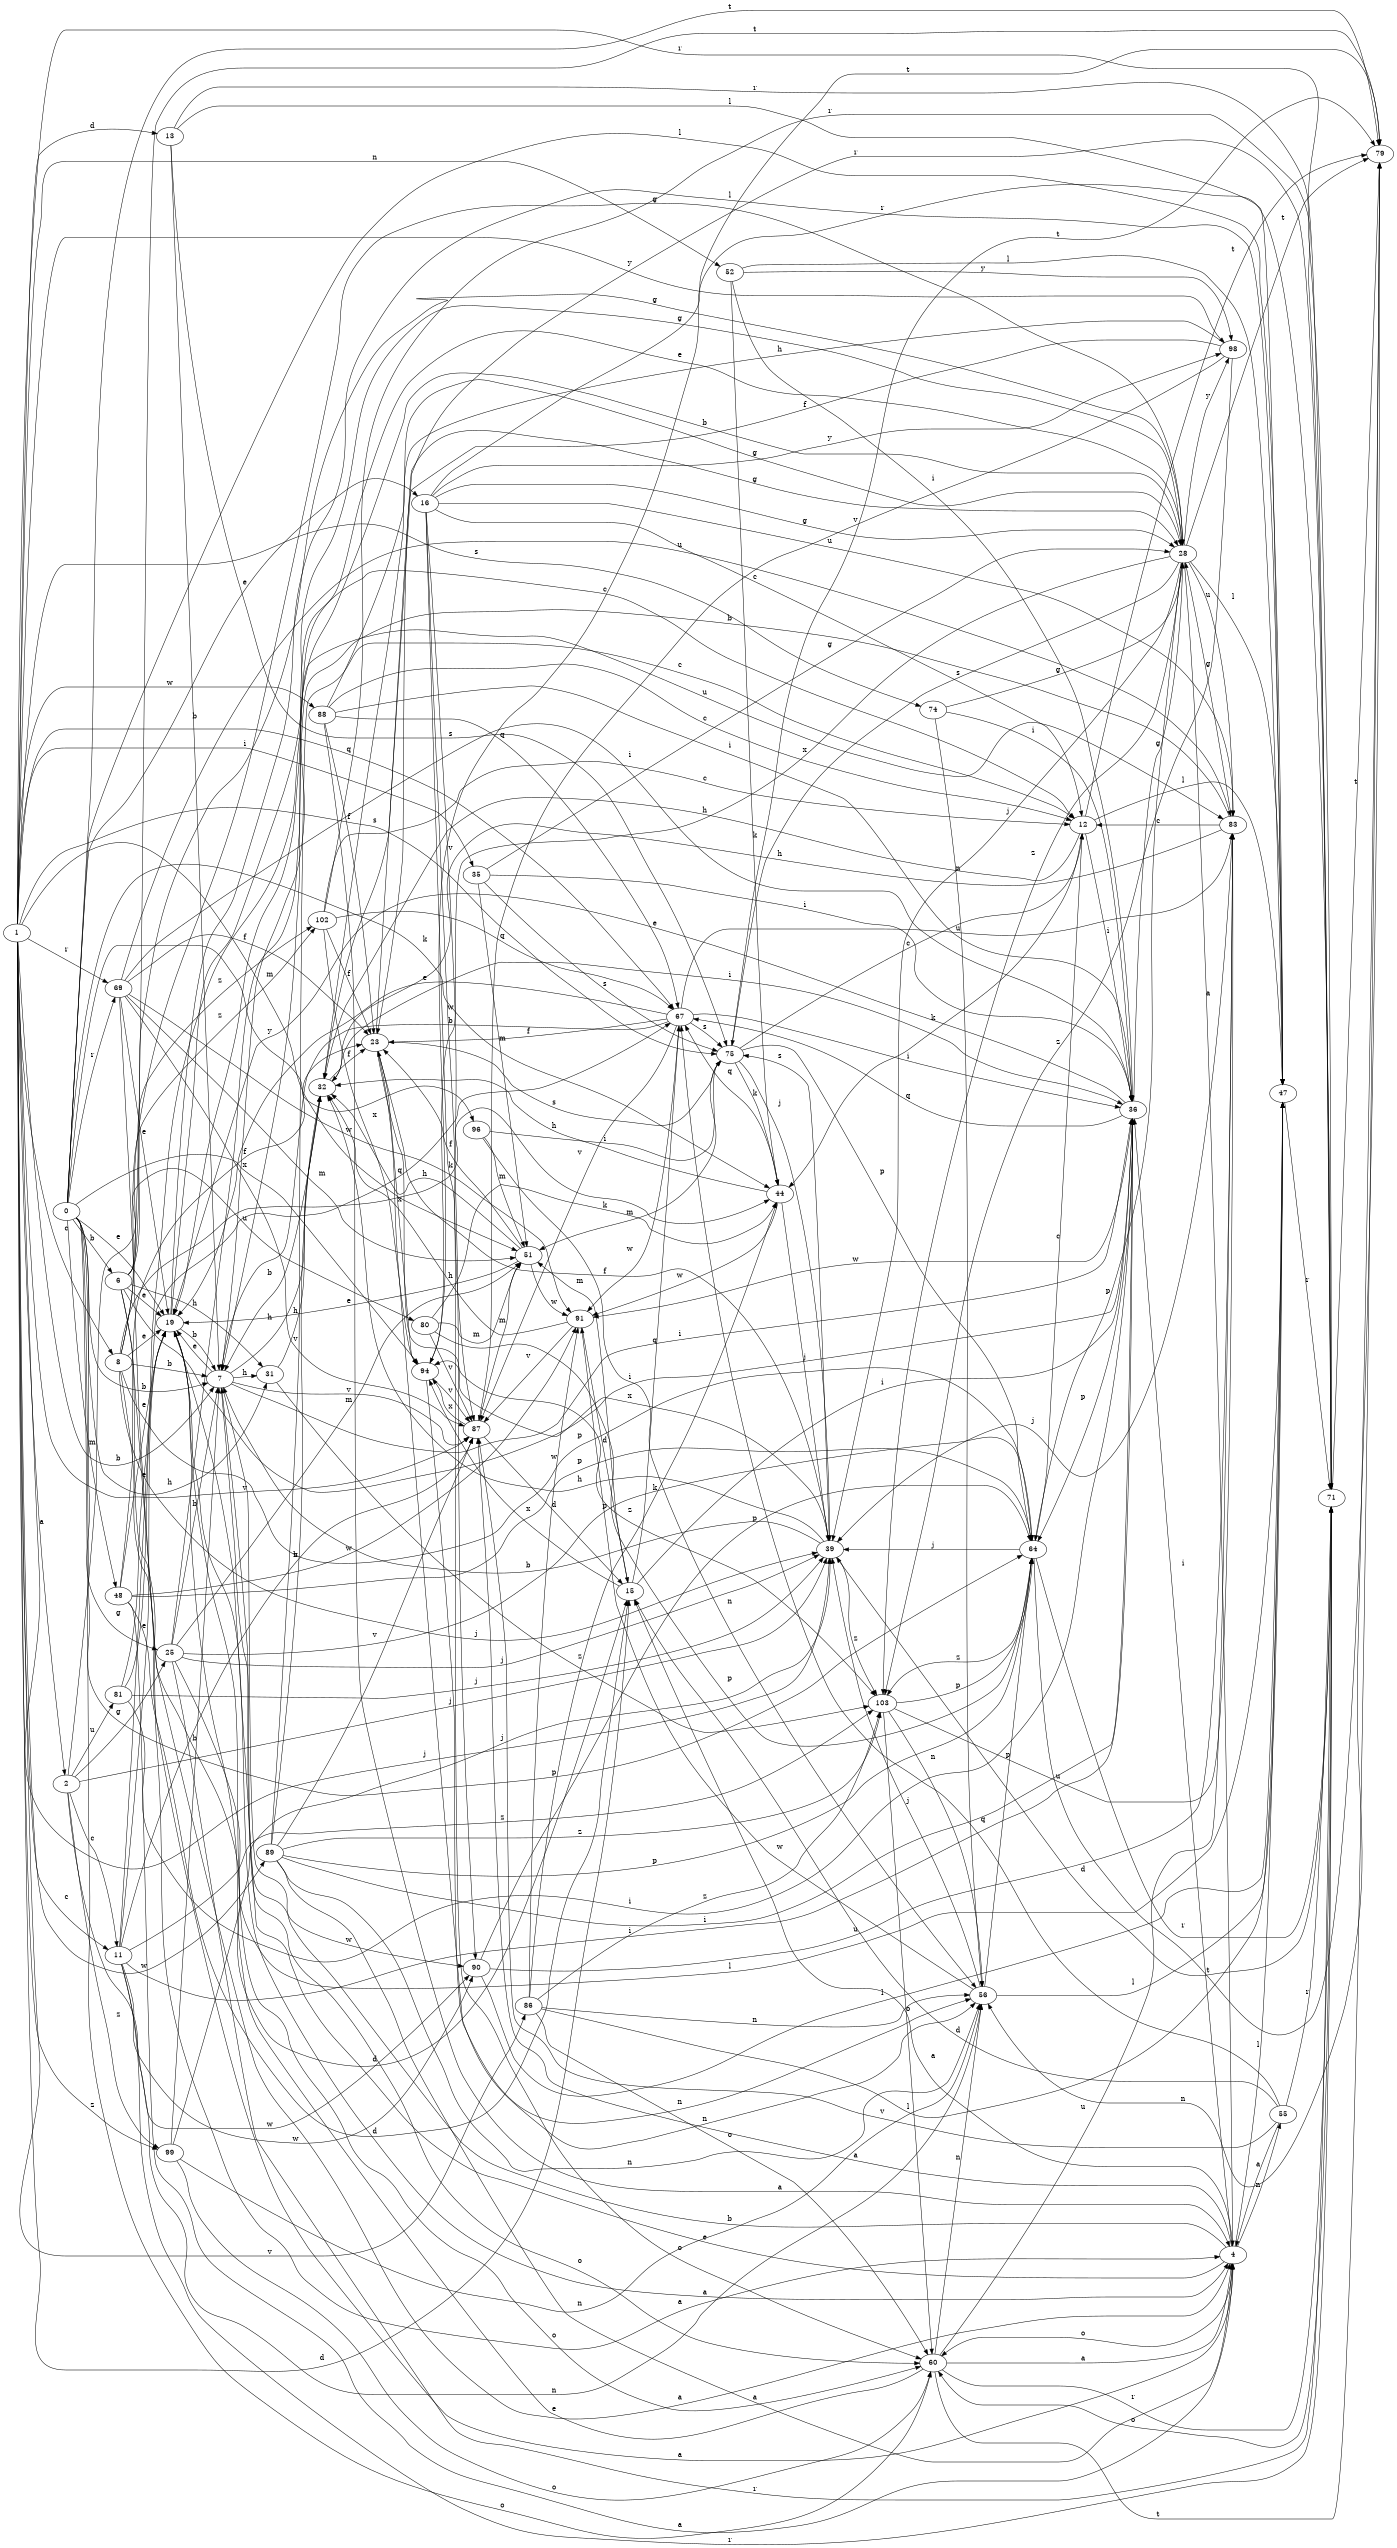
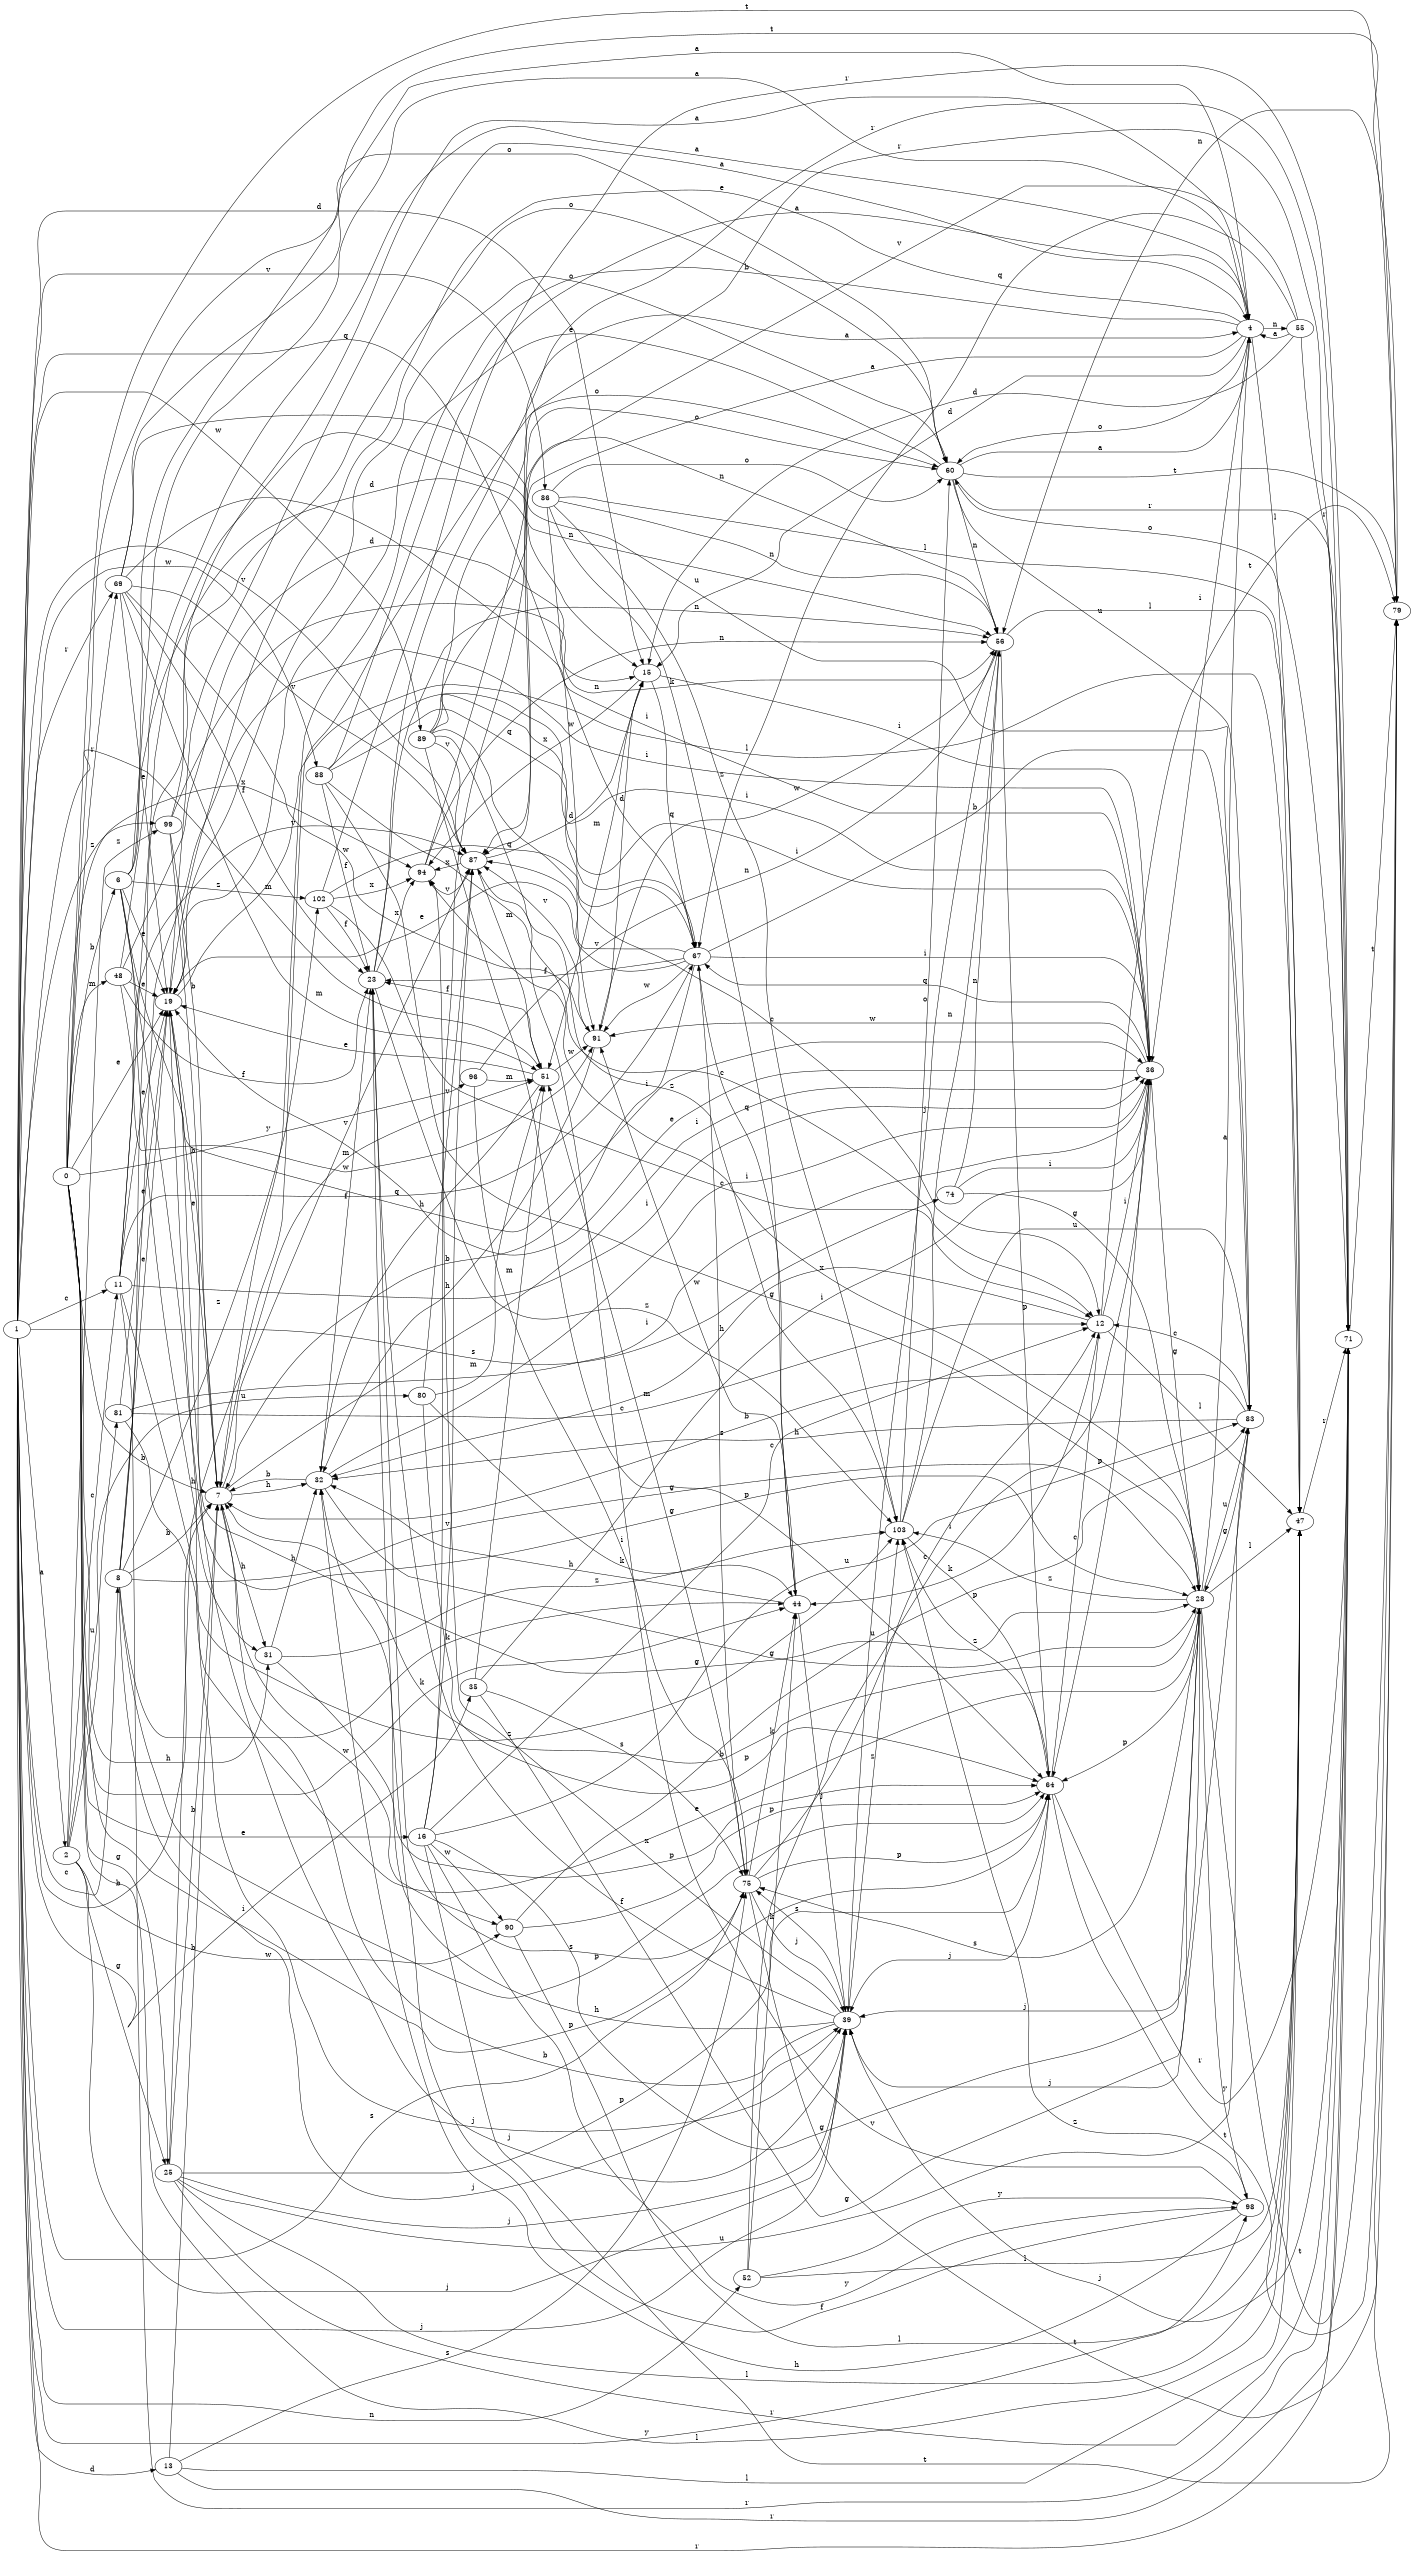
edge "8" -> "36": added, label "i"
edge "67" -> "83": label "u" -> "b"
edge "89" -> "32": removed, label "h"
edge "48" -> "64": now "31" -> "64"
edge "71" -> "39": label "d" -> "j"
edge "4" -> "15": label "a" -> "d"
edge "11" -> "90": removed, label "w"
